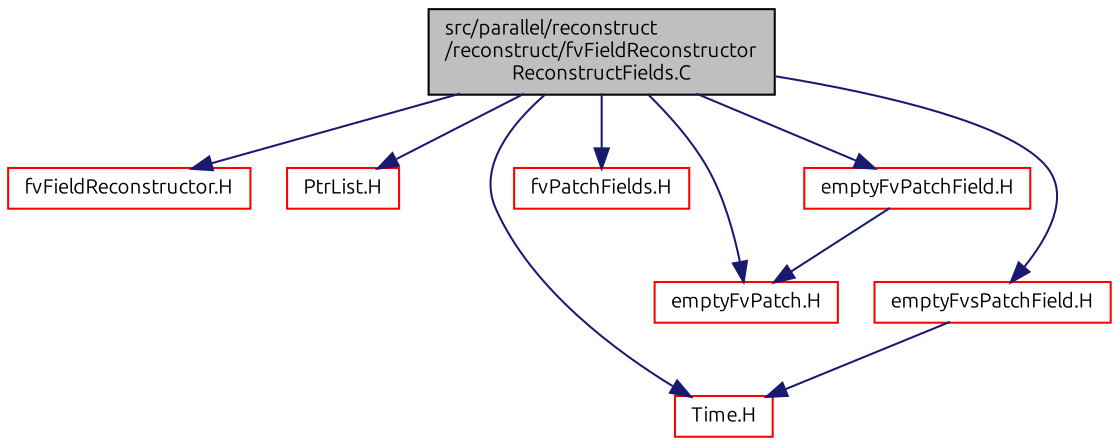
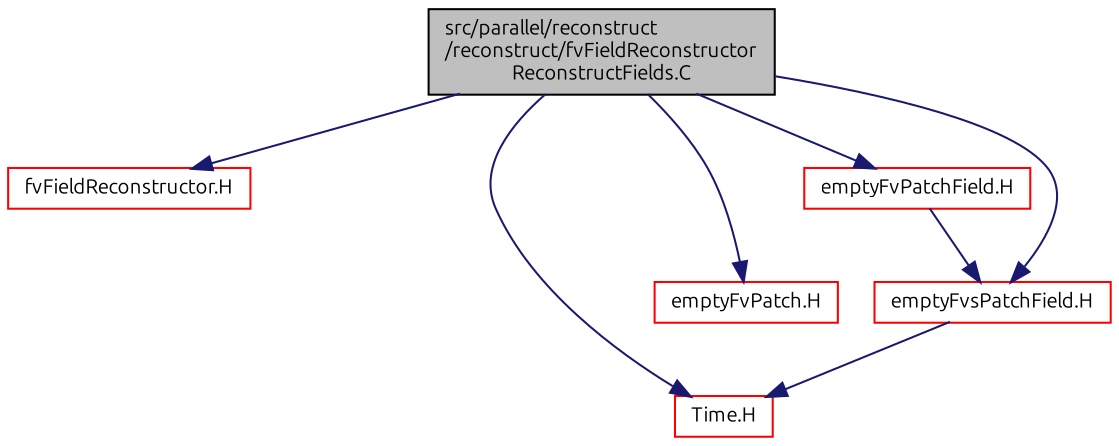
node "PtrList.H": removed
node "fvPatchFields.H": removed
edge "emptyFvPatchField.H" -> "emptyFvPatch.H": now "emptyFvPatchField.H" -> "emptyFvsPatchField.H"
